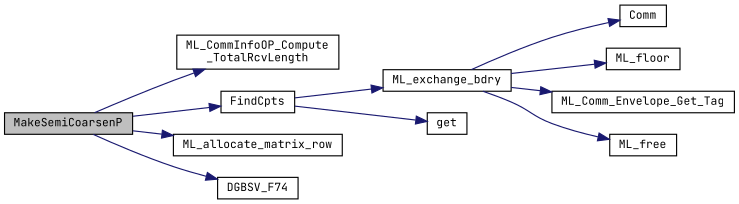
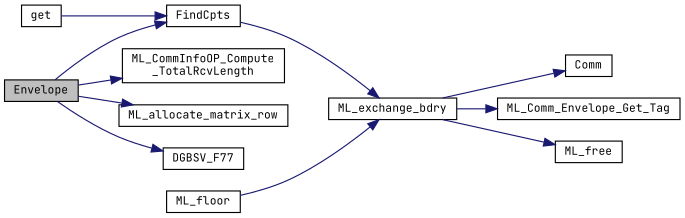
edge "ML_exchange_bdry" -> "ML_floor": reversed
edge "FindCpts" -> "get": reversed
node "MakeSemiCoarsenP": label "MakeSemiCoarsenP" -> "Envelope"
node "DGBSV_F74": label "DGBSV_F74" -> "DGBSV_F77"
